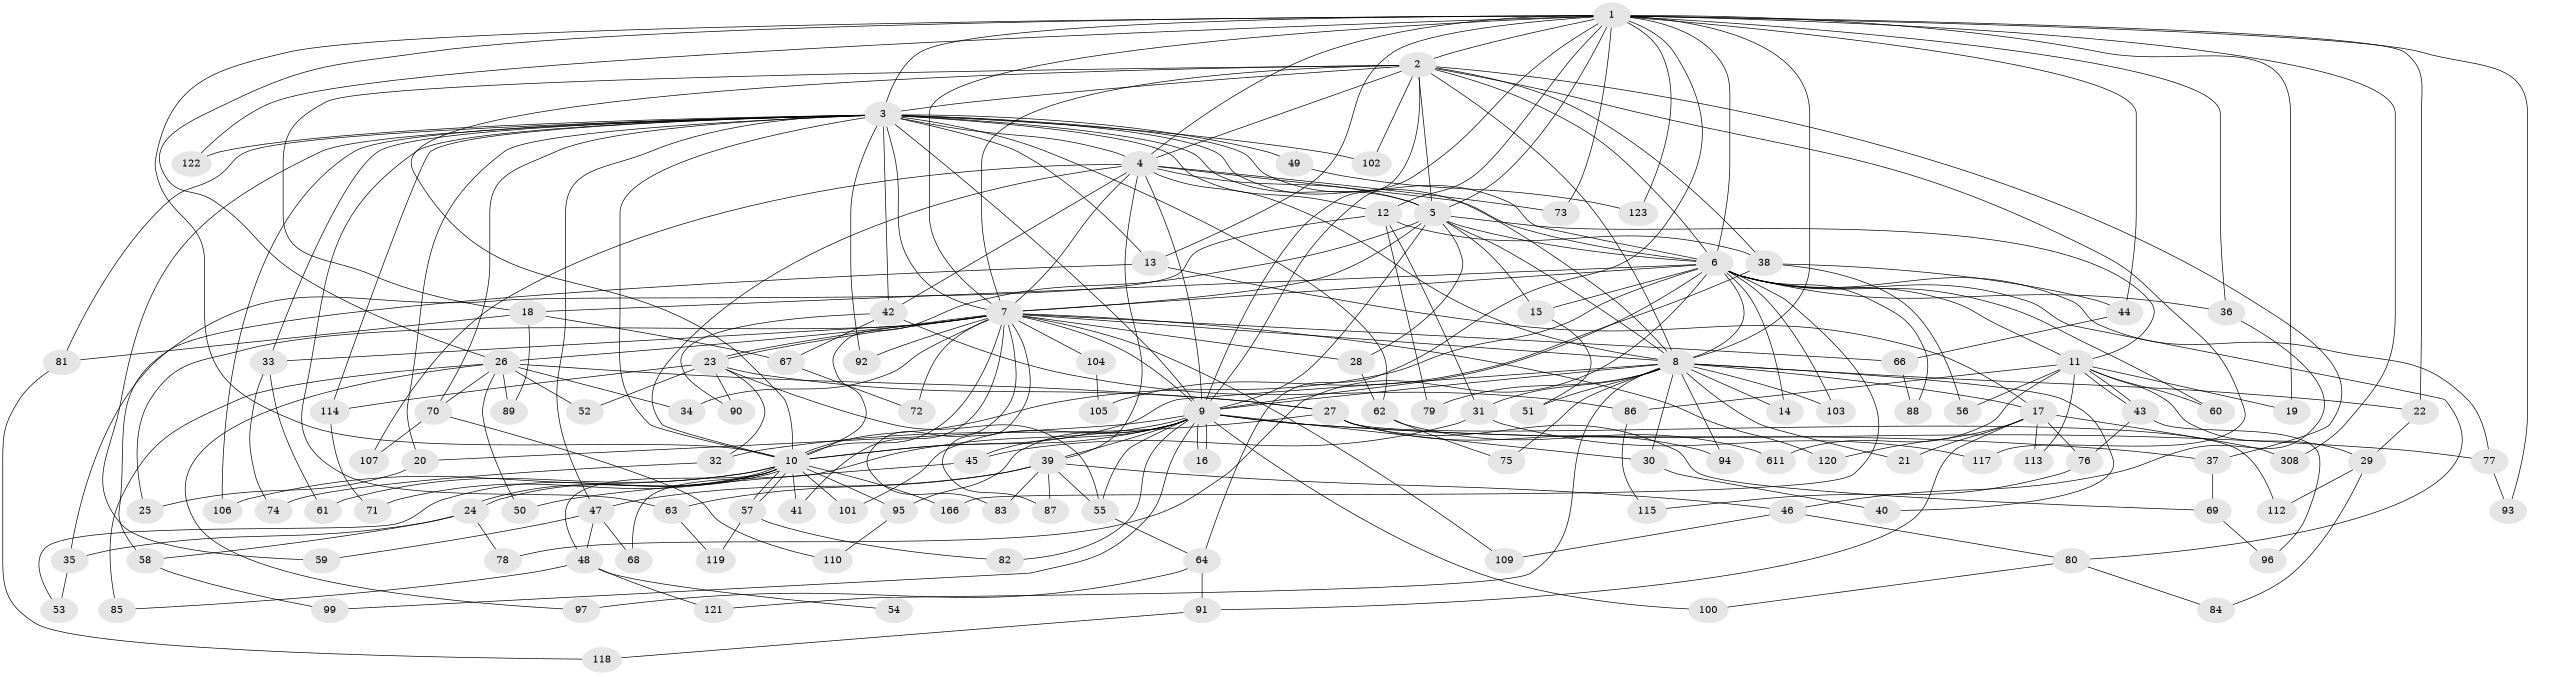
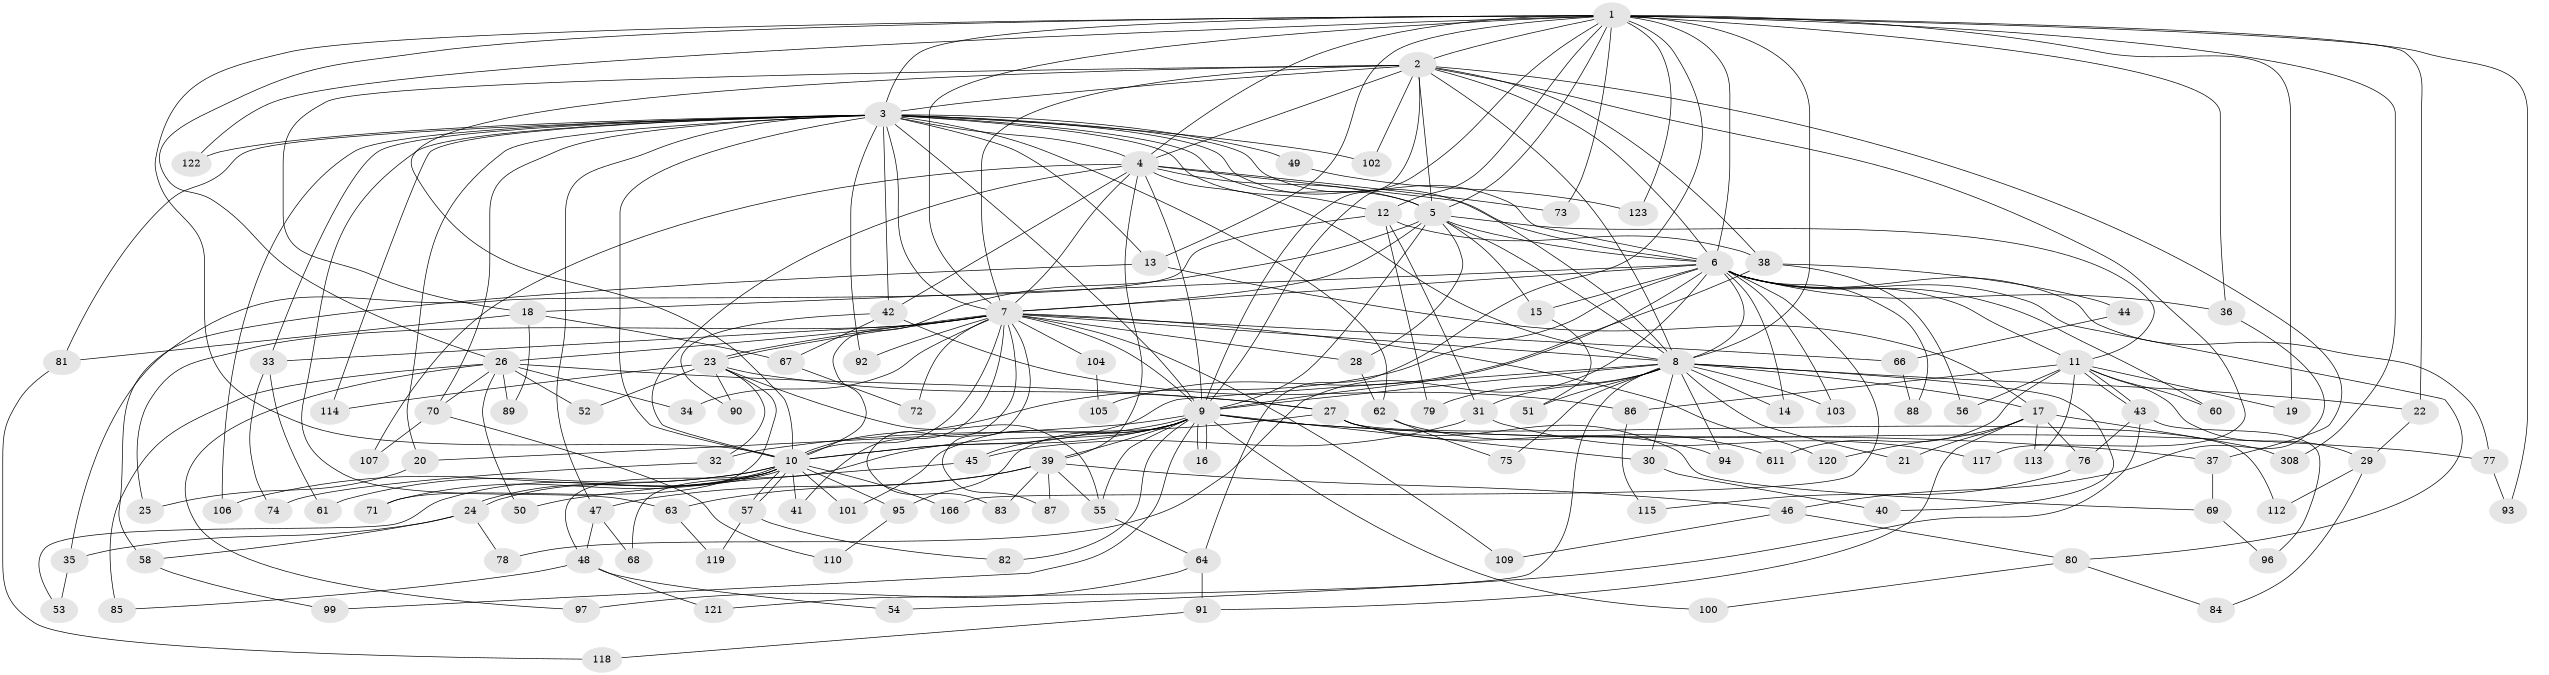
edge "1" -- "44": removed
edge "114" -- "71": now "23" -- "71"
node "59": removed
edge "43" -- "54": added
